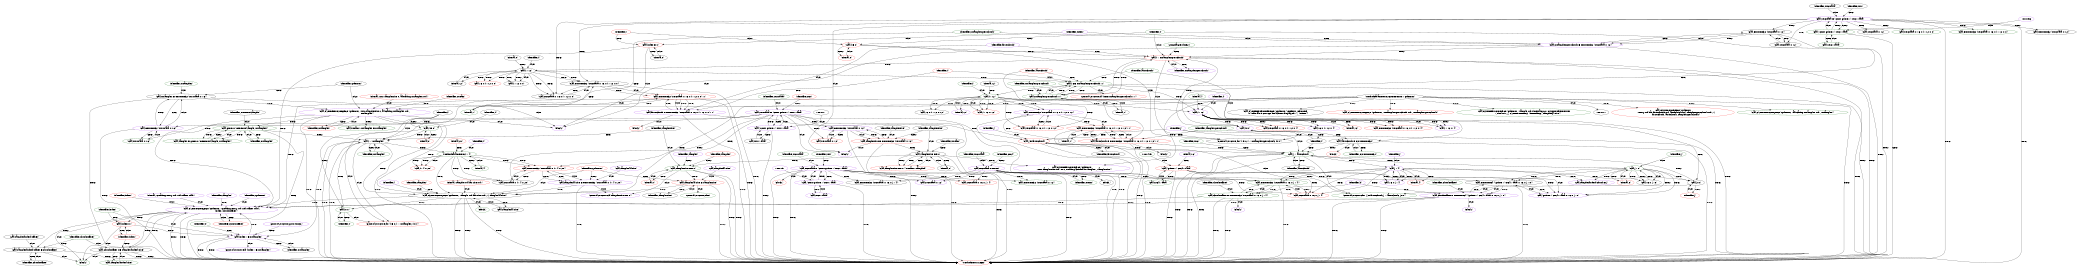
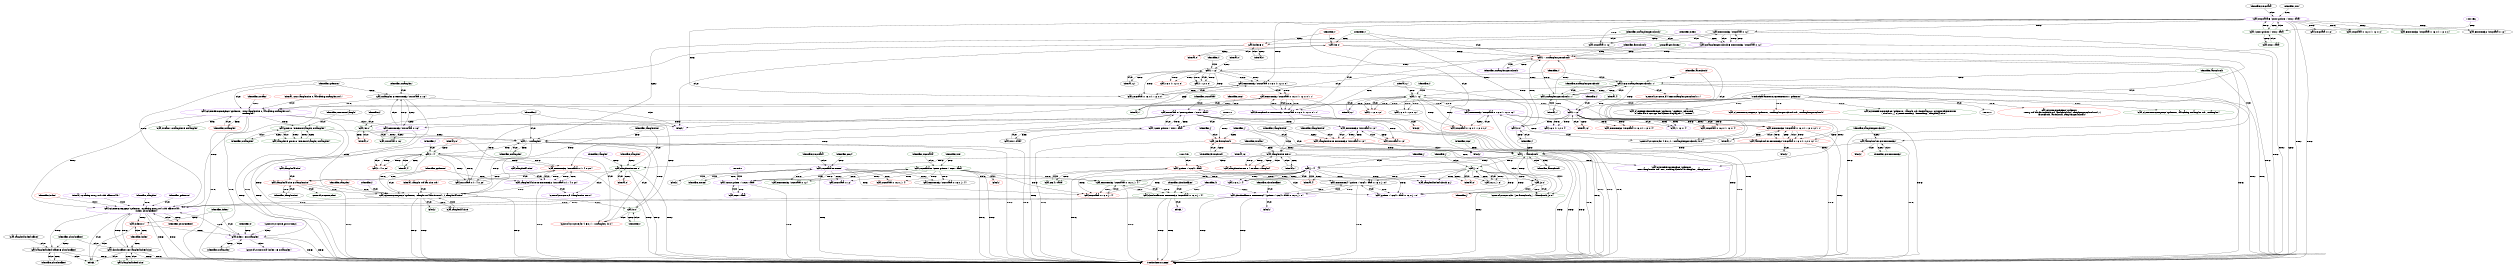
edge "1000156" -> "(Call,(const guint8 *) stsc->data)": label "AST: " -> "CFG: "
edge "(Call,stsz_data = (const guint8 *) stsz->data)" -> "(Call,stsz_data + 16)": removed, label "DDG:"
node "(MethodParameterIn,i * 4)": label "(MethodParameterIn,i * 4)" -> "(Call,i * 4)"
node "(Call,stco_data = (const guint8 *) stco->data)": color purple -> darkgreen
edge "(Call,QT_UINT32 (stsz_data + i * 4 + 20))" -> "(MethodReturn,RET)": added, label "DDG:"
